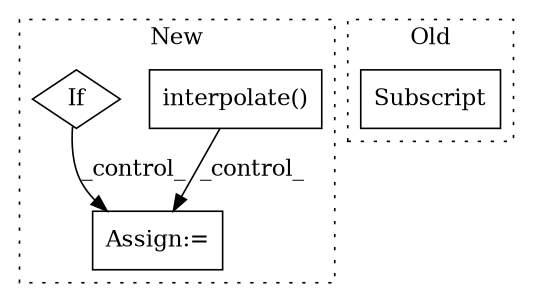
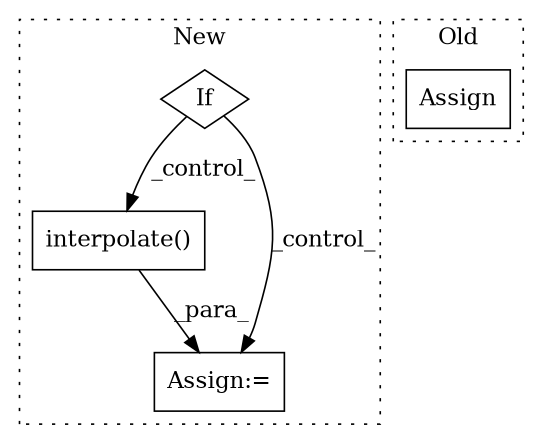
node "Subscript": label "Subscript" -> "Assign"
edge "If" -> "interpolate()": added, label "_control_"
edge "interpolate()" -> "Assign:=": label "_control_" -> "_para_"
